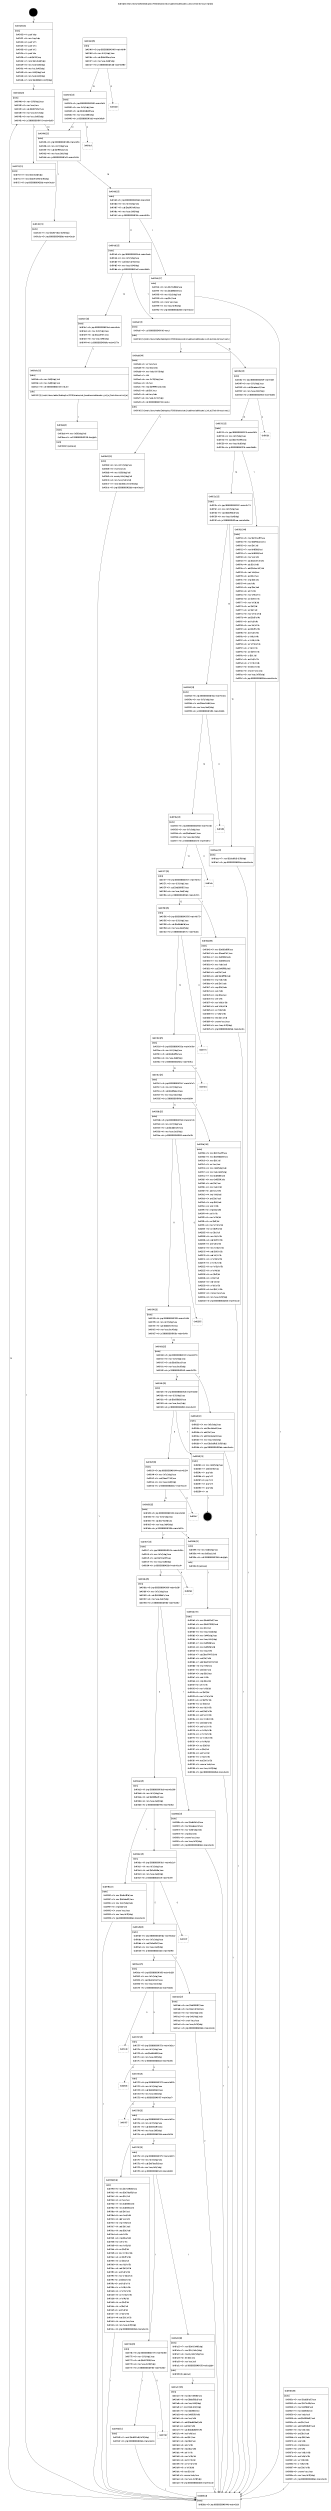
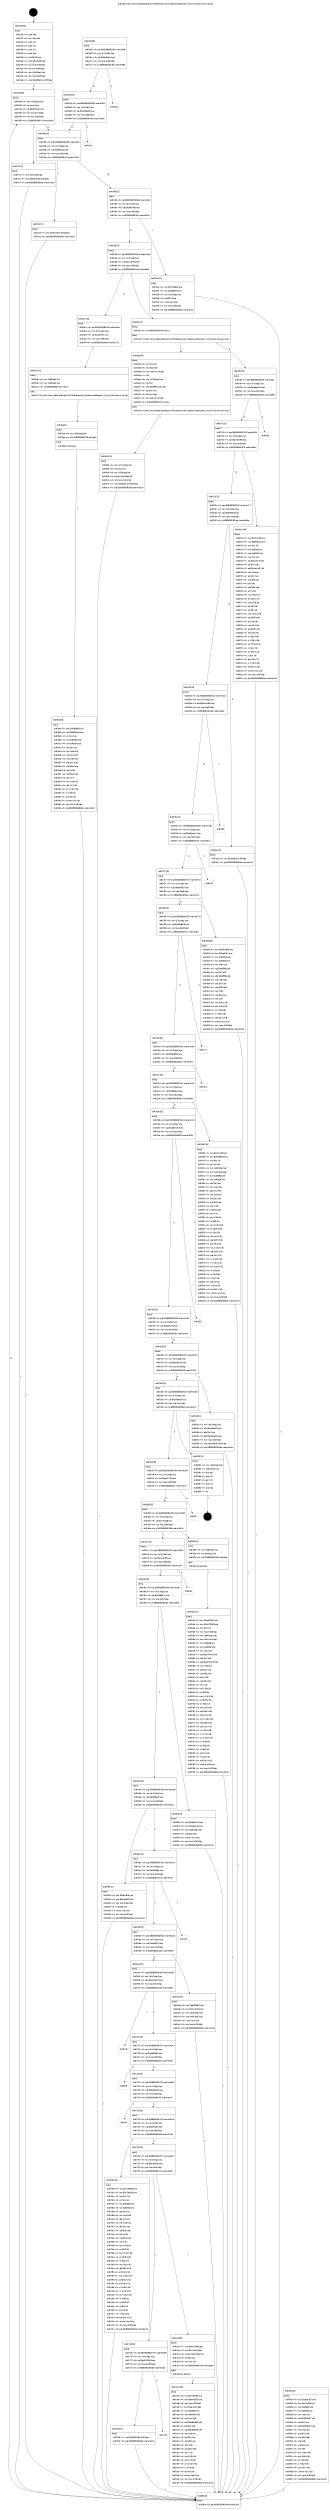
node "0x401baf [84]": added
edge "0x401f13 [19]" -> "0x4020eb [5]": added, label "1"
